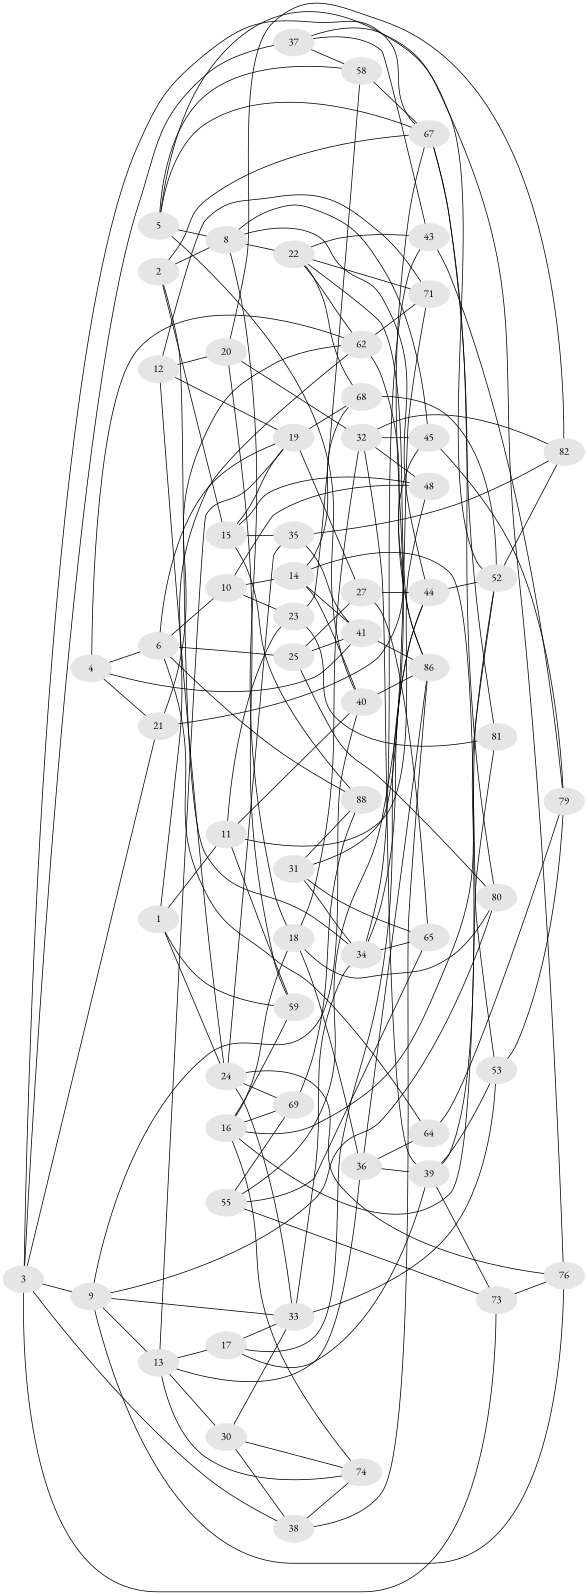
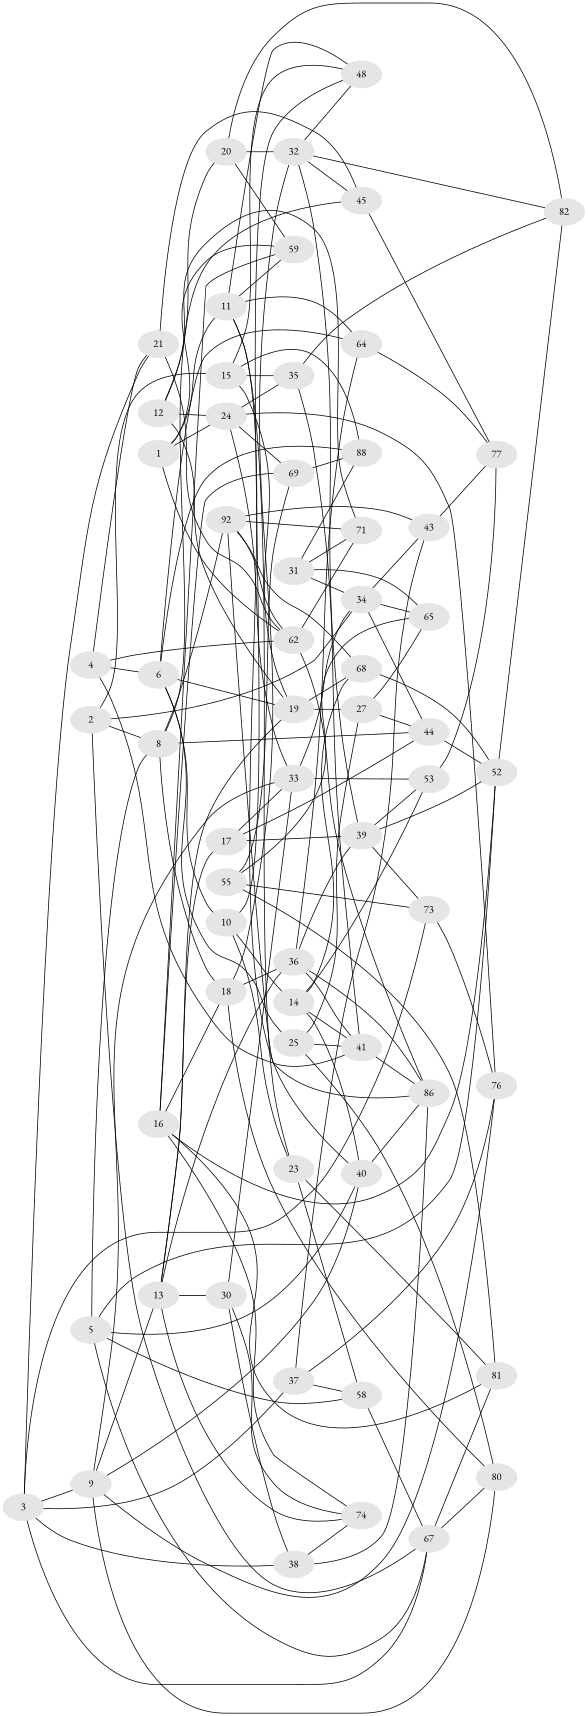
node "22": label "22" -> "92"
edge "11" -- "64": added
node "79": label "79" -> "77"
edge "67" -- "55": now "81" -- "55"
edge "36" -- "41": added
